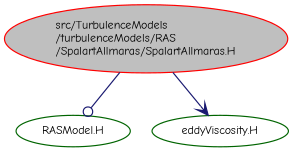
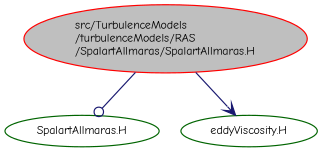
node "RASModel.H": label "RASModel.H" -> "SpalartAllmaras.H"
